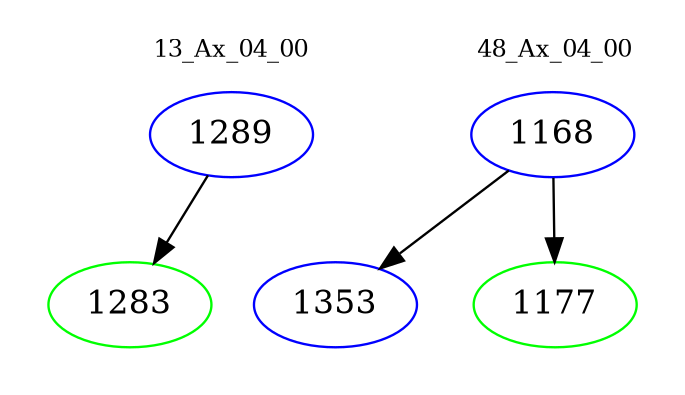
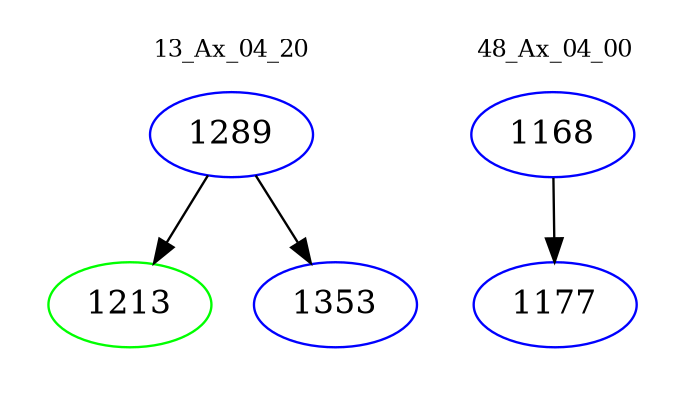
cluster "13_Ax_04_00": label "13_Ax_04_00" -> "13_Ax_04_20"
edge "1168" -> "1353": now "1289" -> "1353"
node "1283": label "1283" -> "1213"
node "1177": color green -> blue
